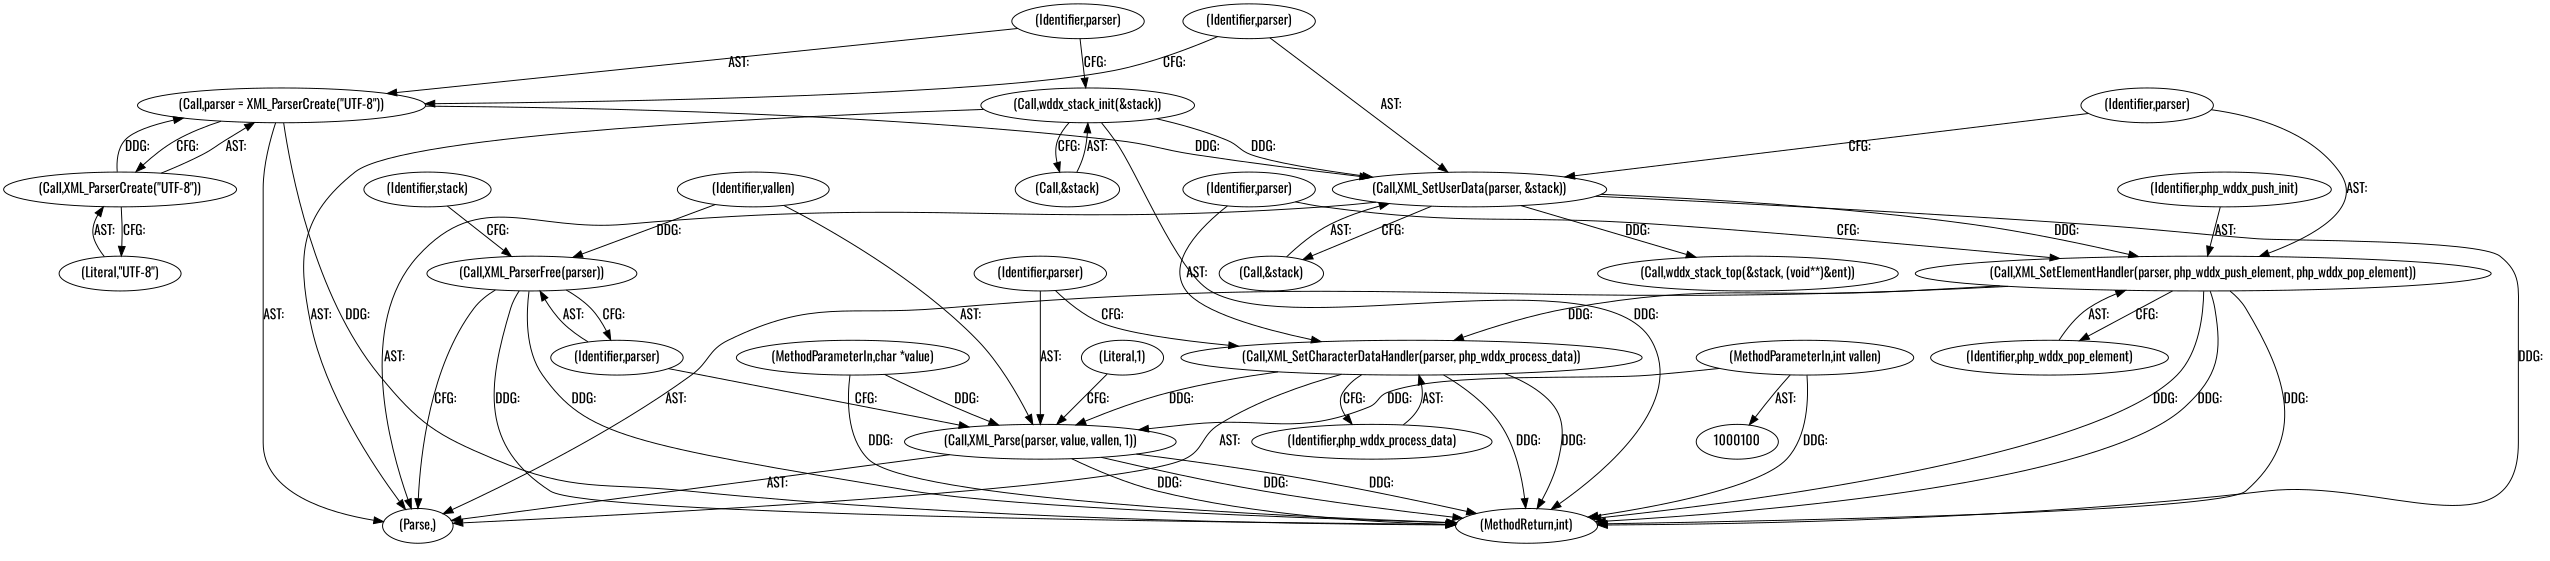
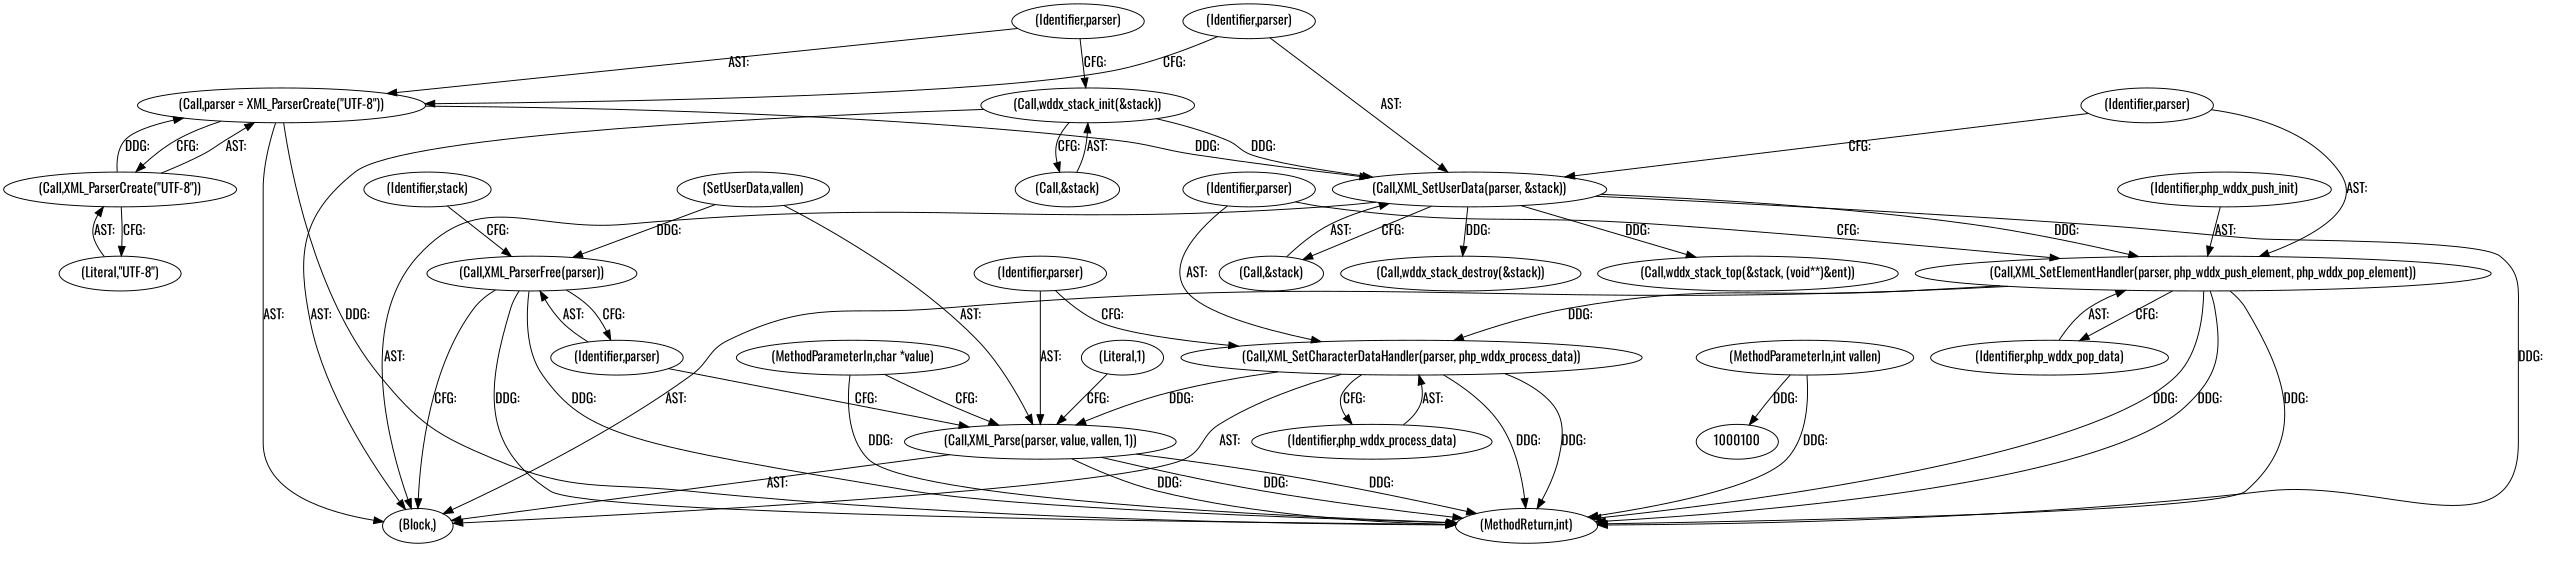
node "(Identifier,vallen)": label "(Identifier,vallen)" -> "(SetUserData,vallen)"
node "(Call,wddx_stack_destroy(&stack))": added
edge "(Call,wddx_stack_init(&stack))" -> "(MethodReturn,int)": removed, label "DDG:"
node "(Identifier,php_wddx_pop_element)": label "(Identifier,php_wddx_pop_element)" -> "(Identifier,php_wddx_pop_data)"
edge "(MethodParameterIn,int vallen)" -> "(Call,XML_Parse(parser, value, vallen, 1))": removed, label "DDG:"
edge "(MethodParameterIn,char *value)" -> "(Call,XML_Parse(parser, value, vallen, 1))": label "DDG: " -> "CFG: "
edge "(MethodParameterIn,int vallen)" -> "1000100": label "AST: " -> "DDG: "
node "(Parse,)": label "(Parse,)" -> "(Block,)"
